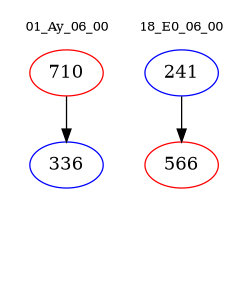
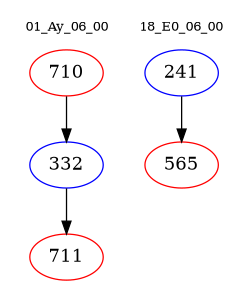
node "336": label "336" -> "332"
node "566": label "566" -> "565"
node "711": added
